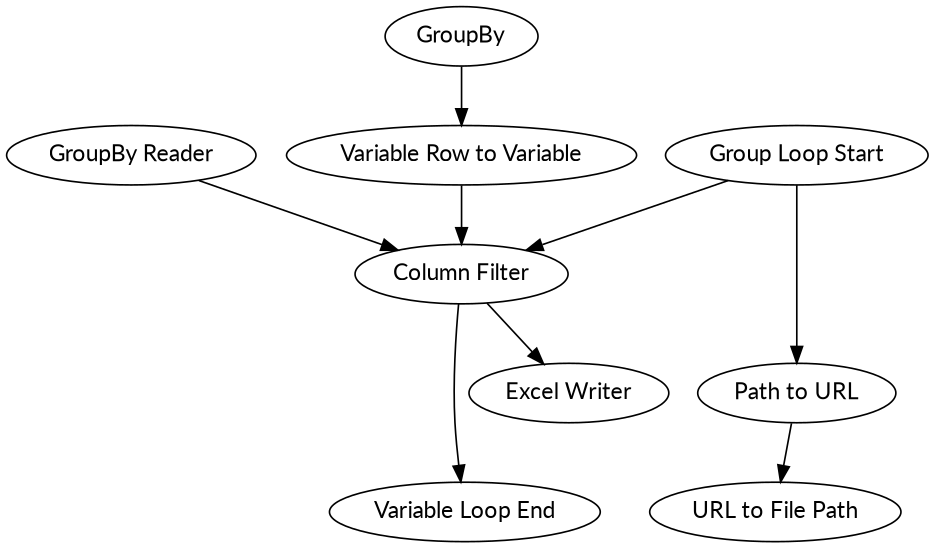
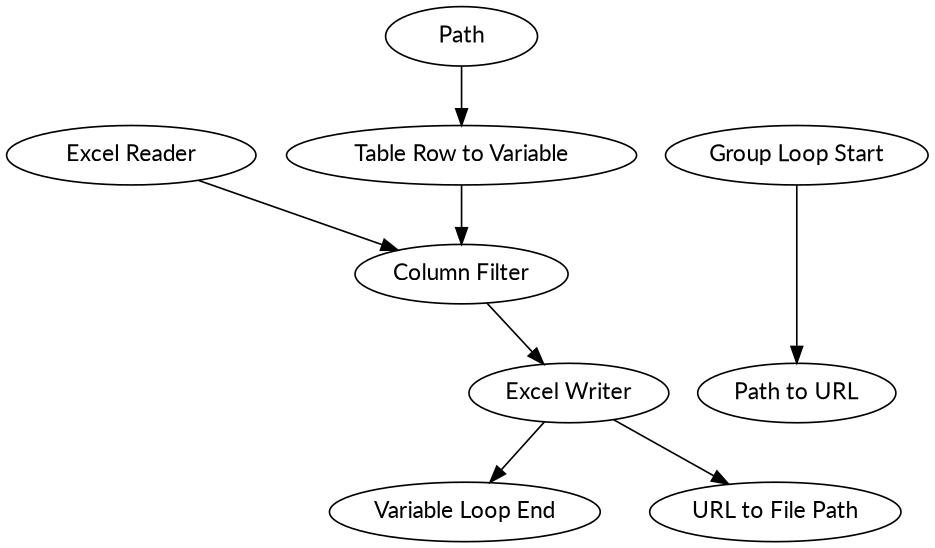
node "GroupBy": label "GroupBy" -> "Path"
node "GroupBy Reader": label "GroupBy Reader" -> "Excel Reader"
node "Variable Row to Variable": label "Variable Row to Variable" -> "Table Row to Variable"
edge "Group Loop Start" -> "Column Filter": removed
edge "Column Filter" -> "Variable Loop End": now "Excel Writer" -> "Variable Loop End"
edge "Path to URL" -> "URL to File Path": now "Excel Writer" -> "URL to File Path"
